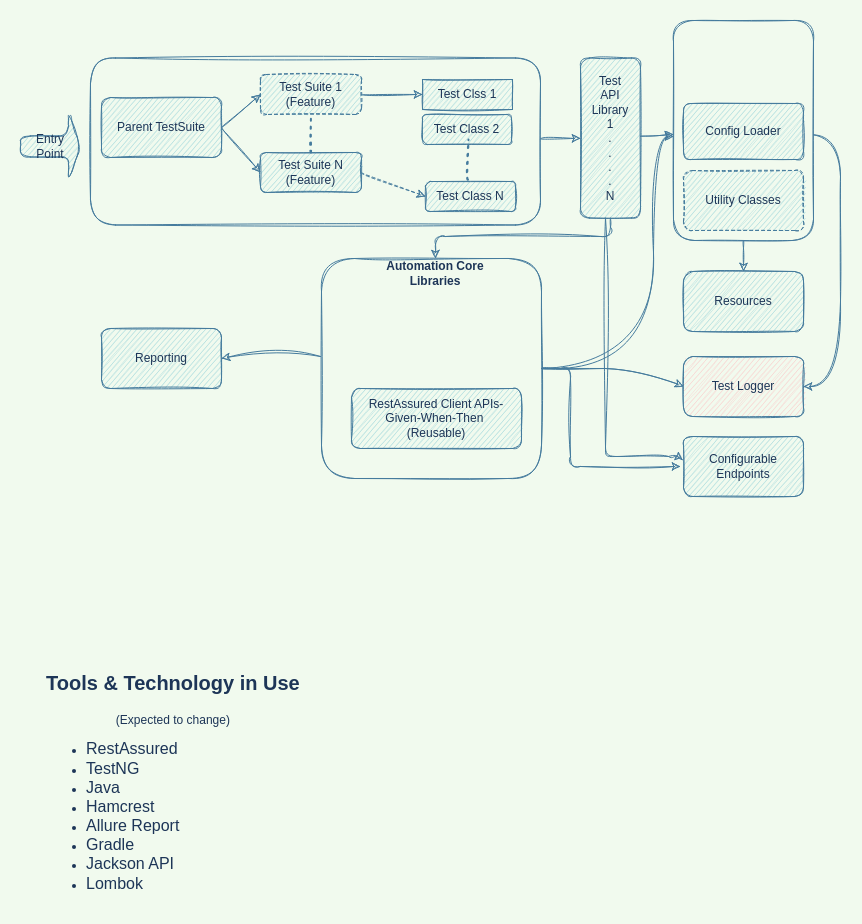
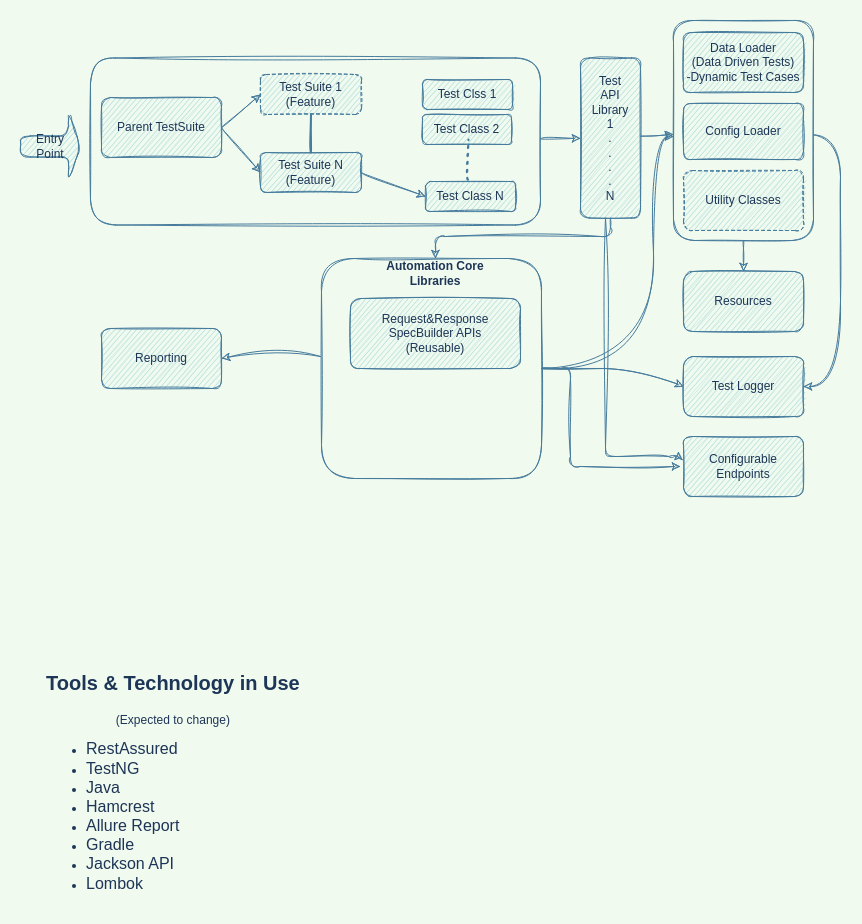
node "Data Loader (Data Driven Tests) -Dynamic Test Cases": added
edge "Test Suite 1 (Feature)" -> "Test Clss 1": removed
node "Test Clss 1": shape rectangle -> rounded rectangle
edge "Test Suite 1 (Feature)" -- "Test Suite N (Feature)": style dashed -> solid
edge "Test Suite N (Feature)" -> "Test Class N": style dashed -> solid
node "Request&Response SpecBuilder APIs (Reusable)": added
node "Test Logger": fillcolor #f8cecc -> #a8dadc
node "RestAssured Client APIs-Given-When-Then (Reusable)": removed
